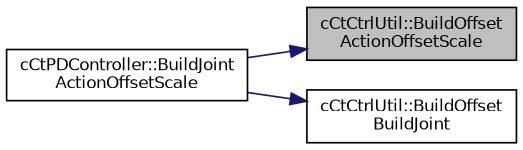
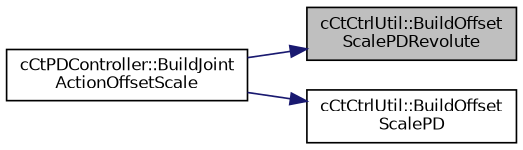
node "cCtCtrlUtil::BuildOffset ActionOffsetScale": label "cCtCtrlUtil::BuildOffset ActionOffsetScale" -> "cCtCtrlUtil::BuildOffset ScalePDRevolute"
node "cCtCtrlUtil::BuildOffset BuildJoint": label "cCtCtrlUtil::BuildOffset BuildJoint" -> "cCtCtrlUtil::BuildOffset ScalePD"
